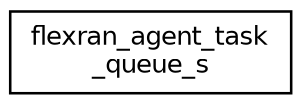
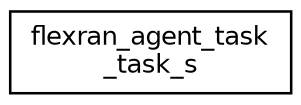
node "flexran_agent_task _queue_s": label "flexran_agent_task _queue_s" -> "flexran_agent_task _task_s"
